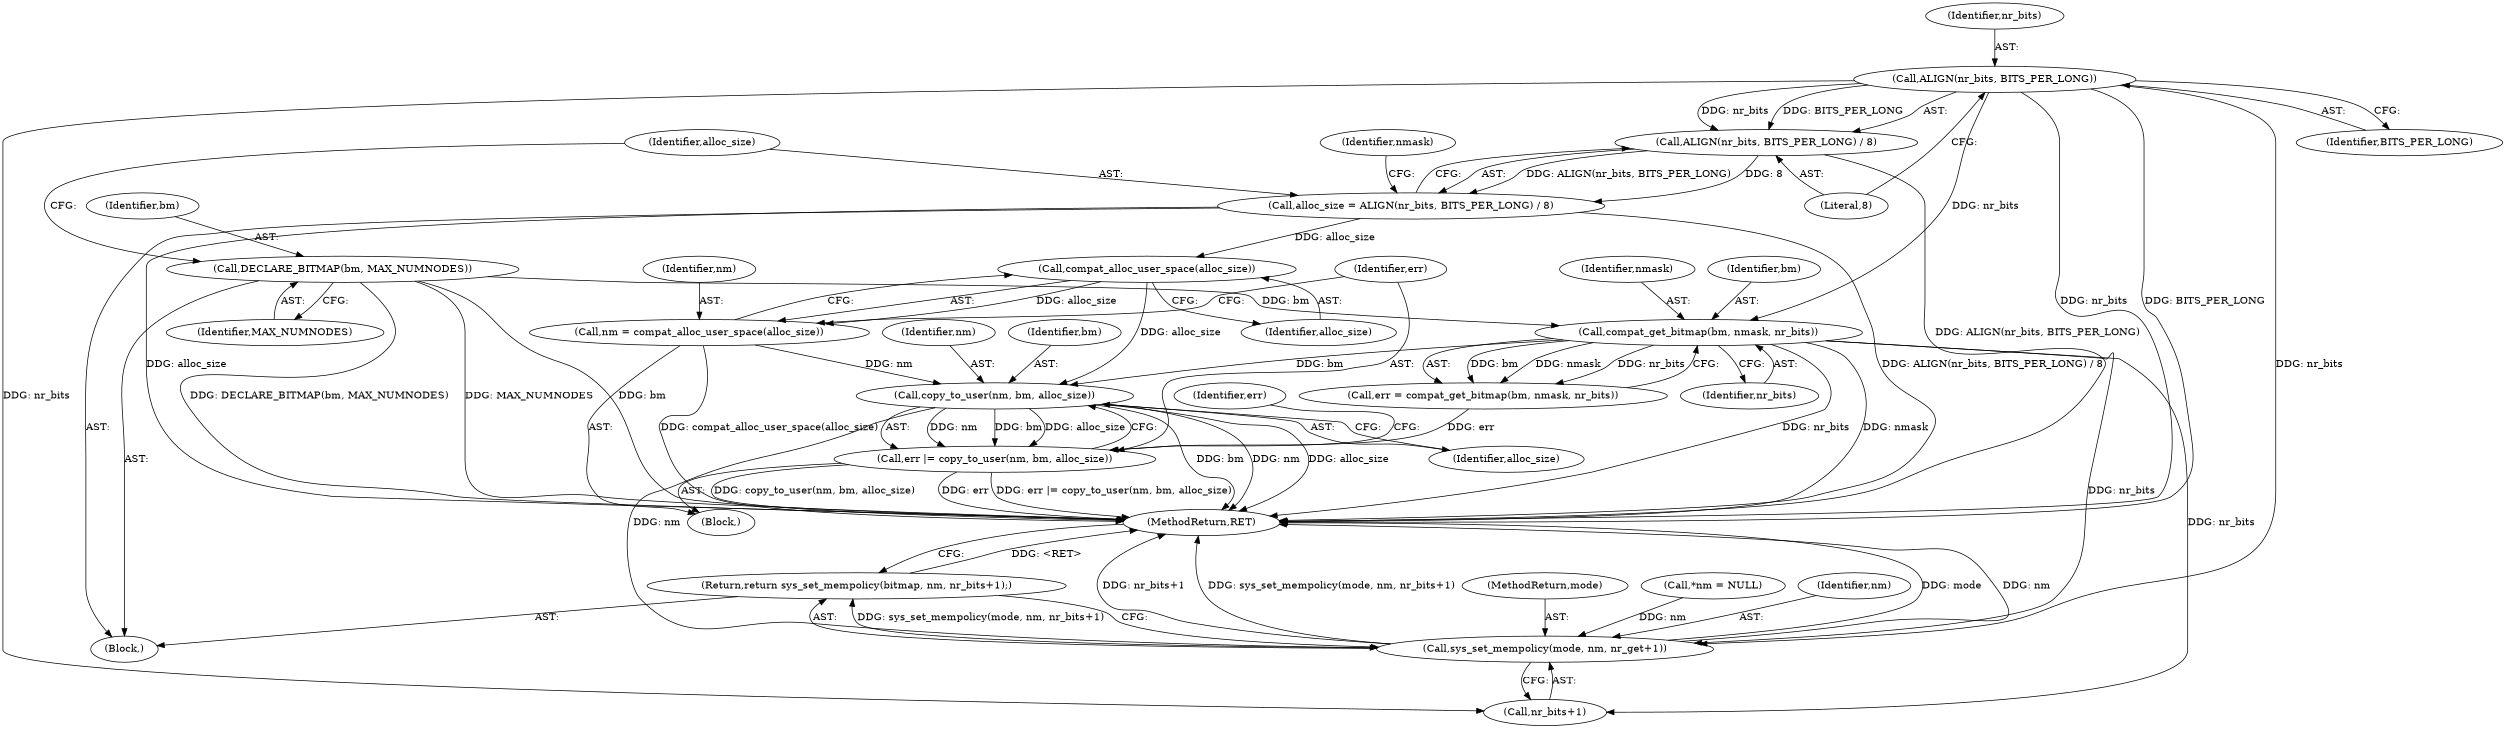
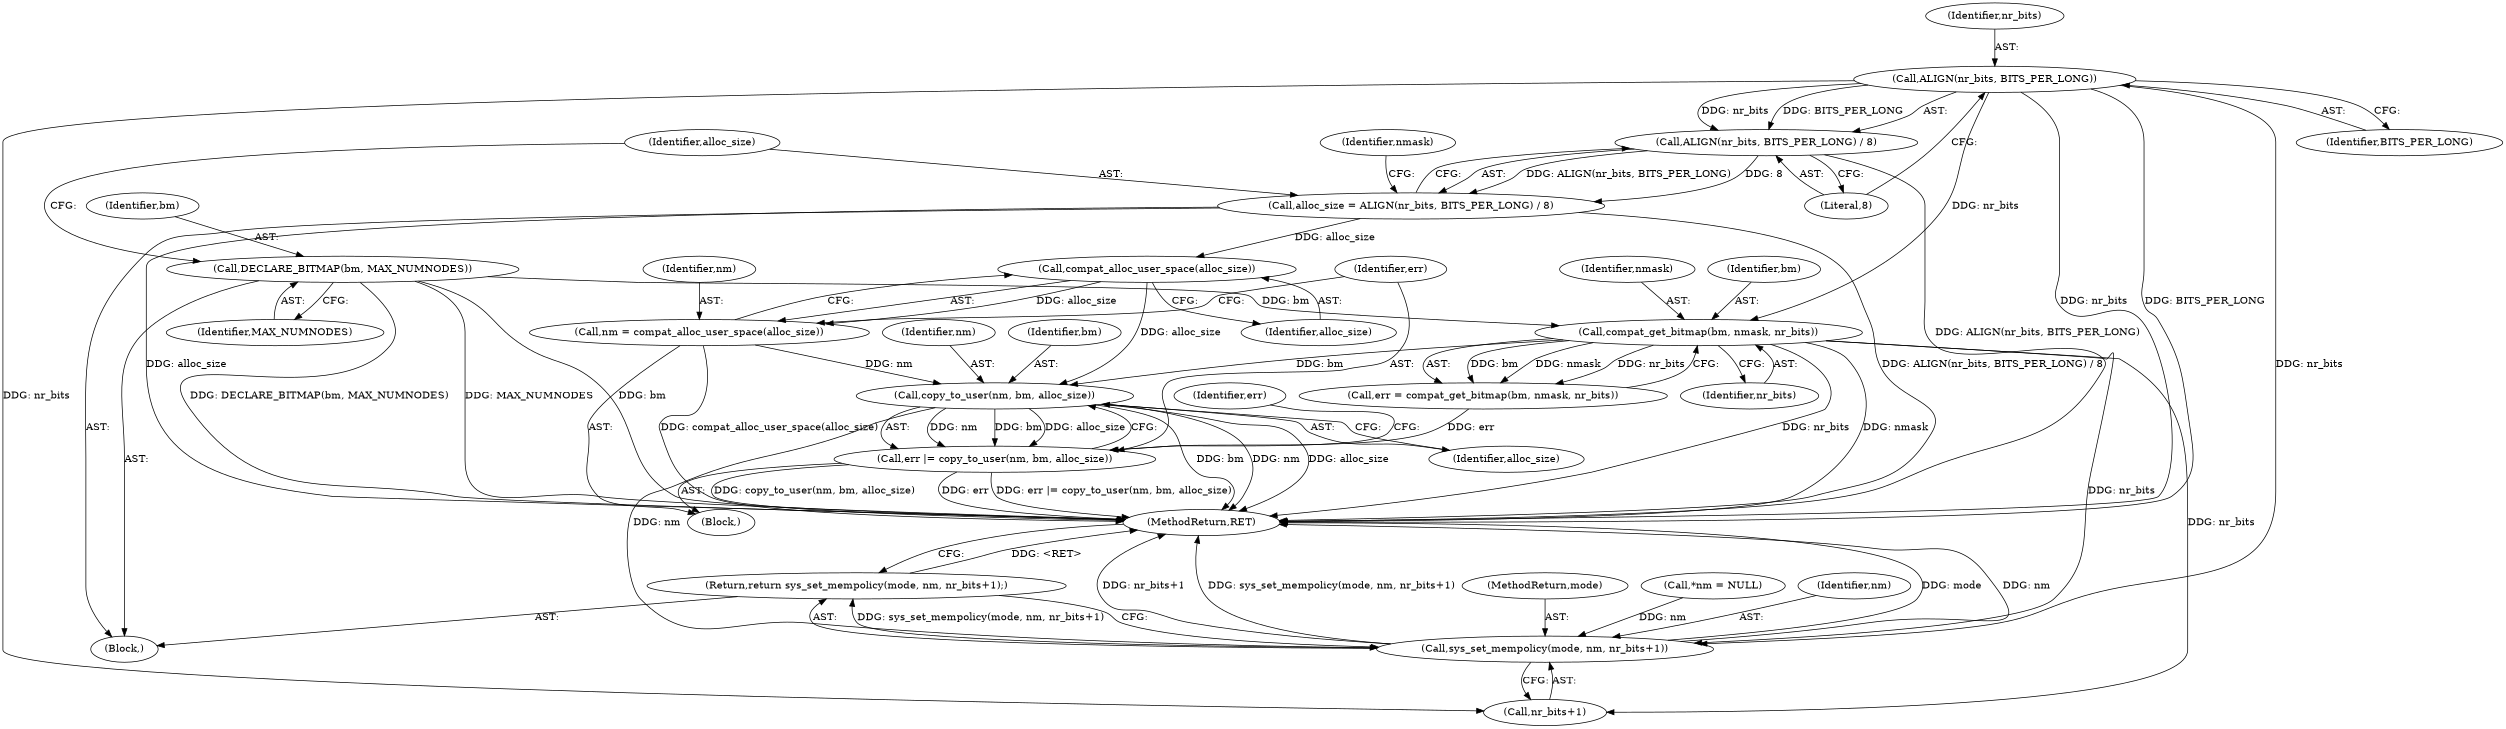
edge "(Call,ALIGN(nr_bits, BITS_PER_LONG) / 8)" -> "(Literal,8)": added, label "CFG:"
node "(Return,return sys_set_mempolicy(bitmap, nm, nr_bits+1);)": label "(Return,return sys_set_mempolicy(bitmap, nm, nr_bits+1);)" -> "(Return,return sys_set_mempolicy(mode, nm, nr_bits+1);)"
node "(Call,sys_set_mempolicy(mode, nm, nr_get+1))": label "(Call,sys_set_mempolicy(mode, nm, nr_get+1))" -> "(Call,sys_set_mempolicy(mode, nm, nr_bits+1))"
